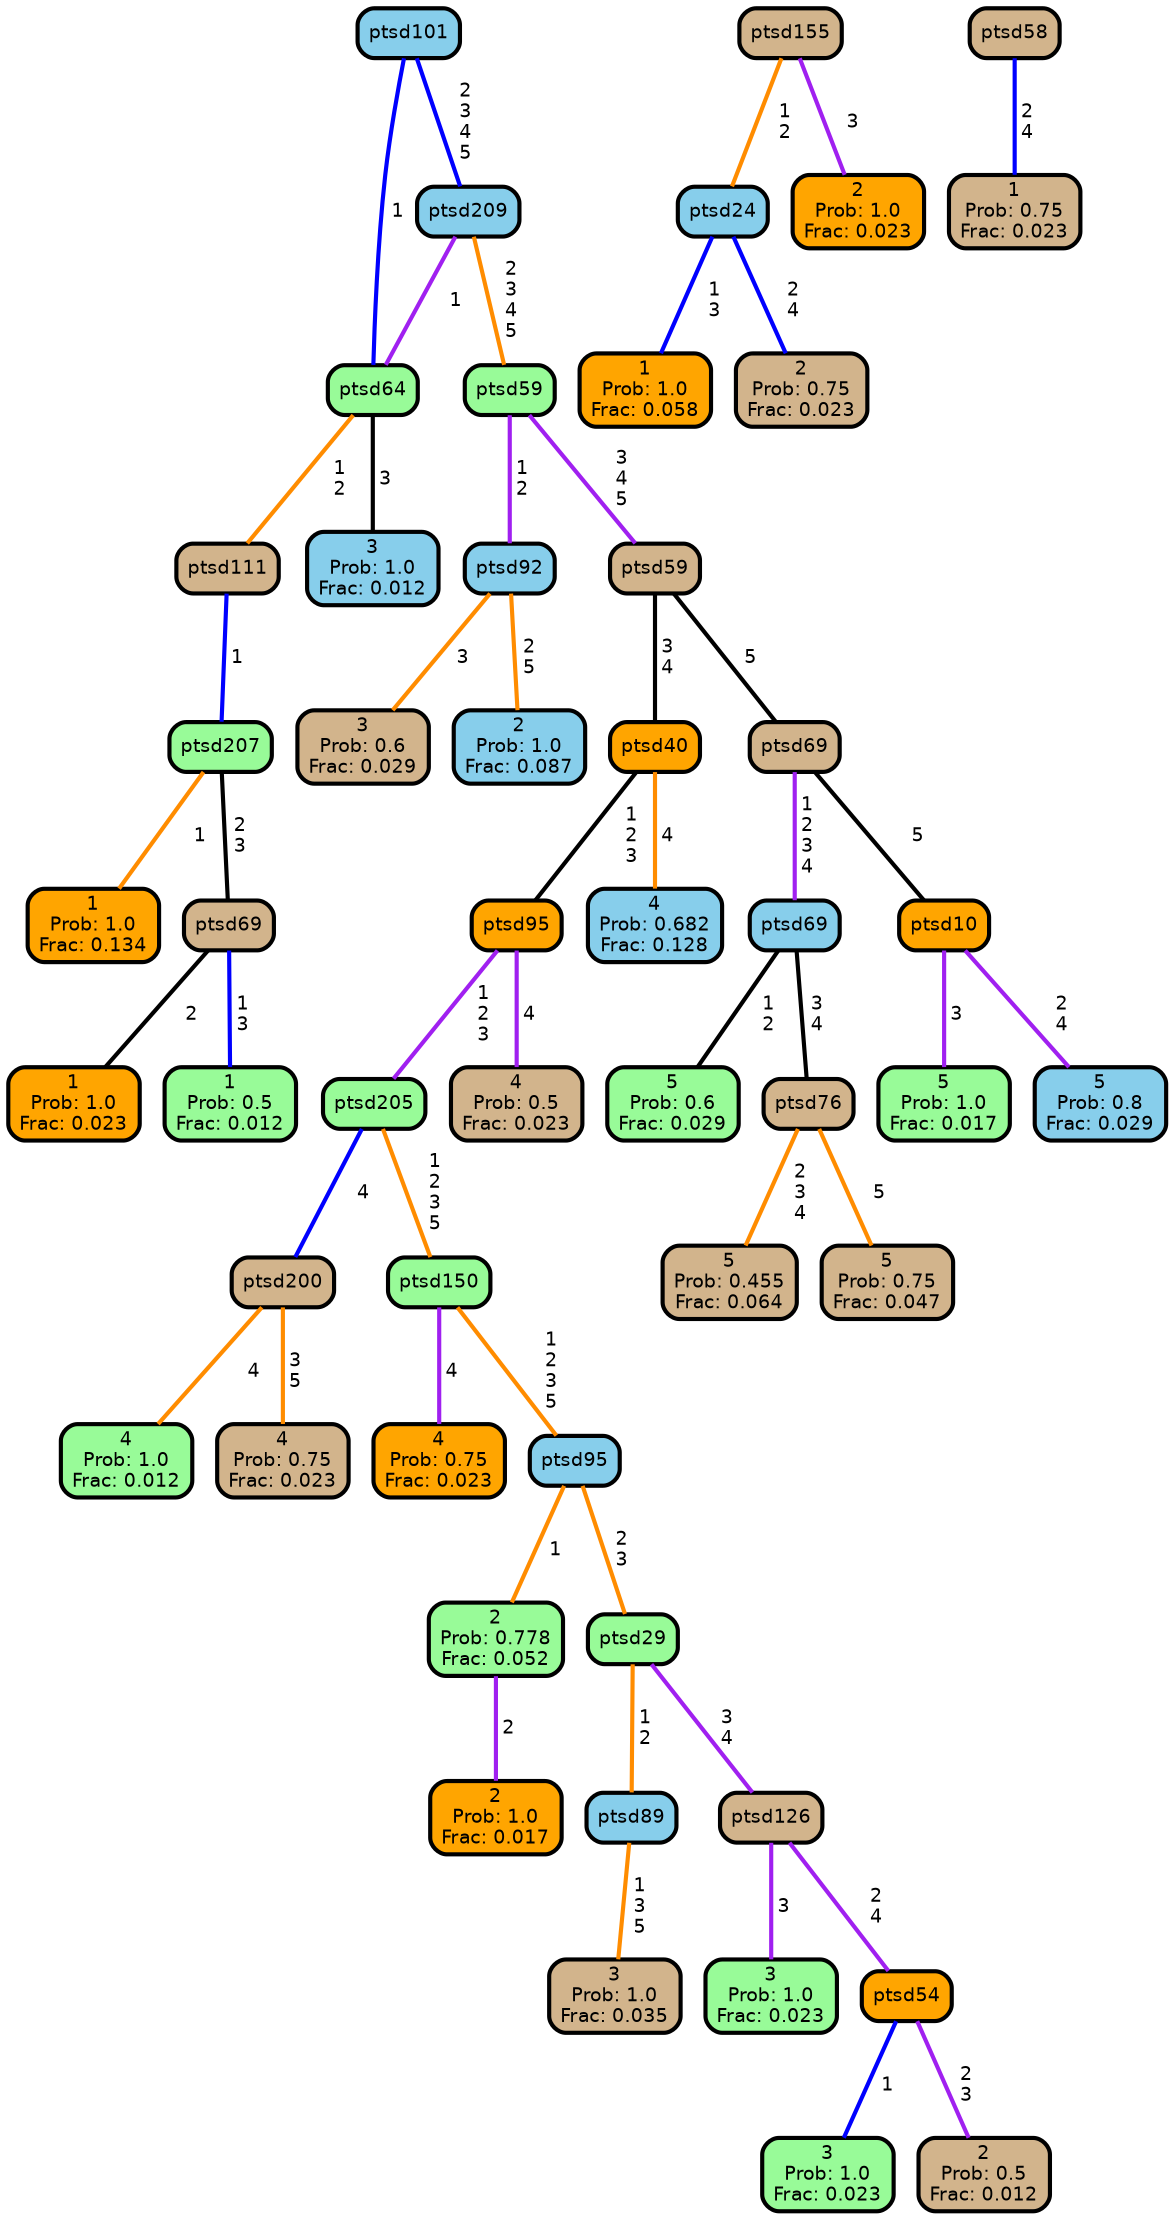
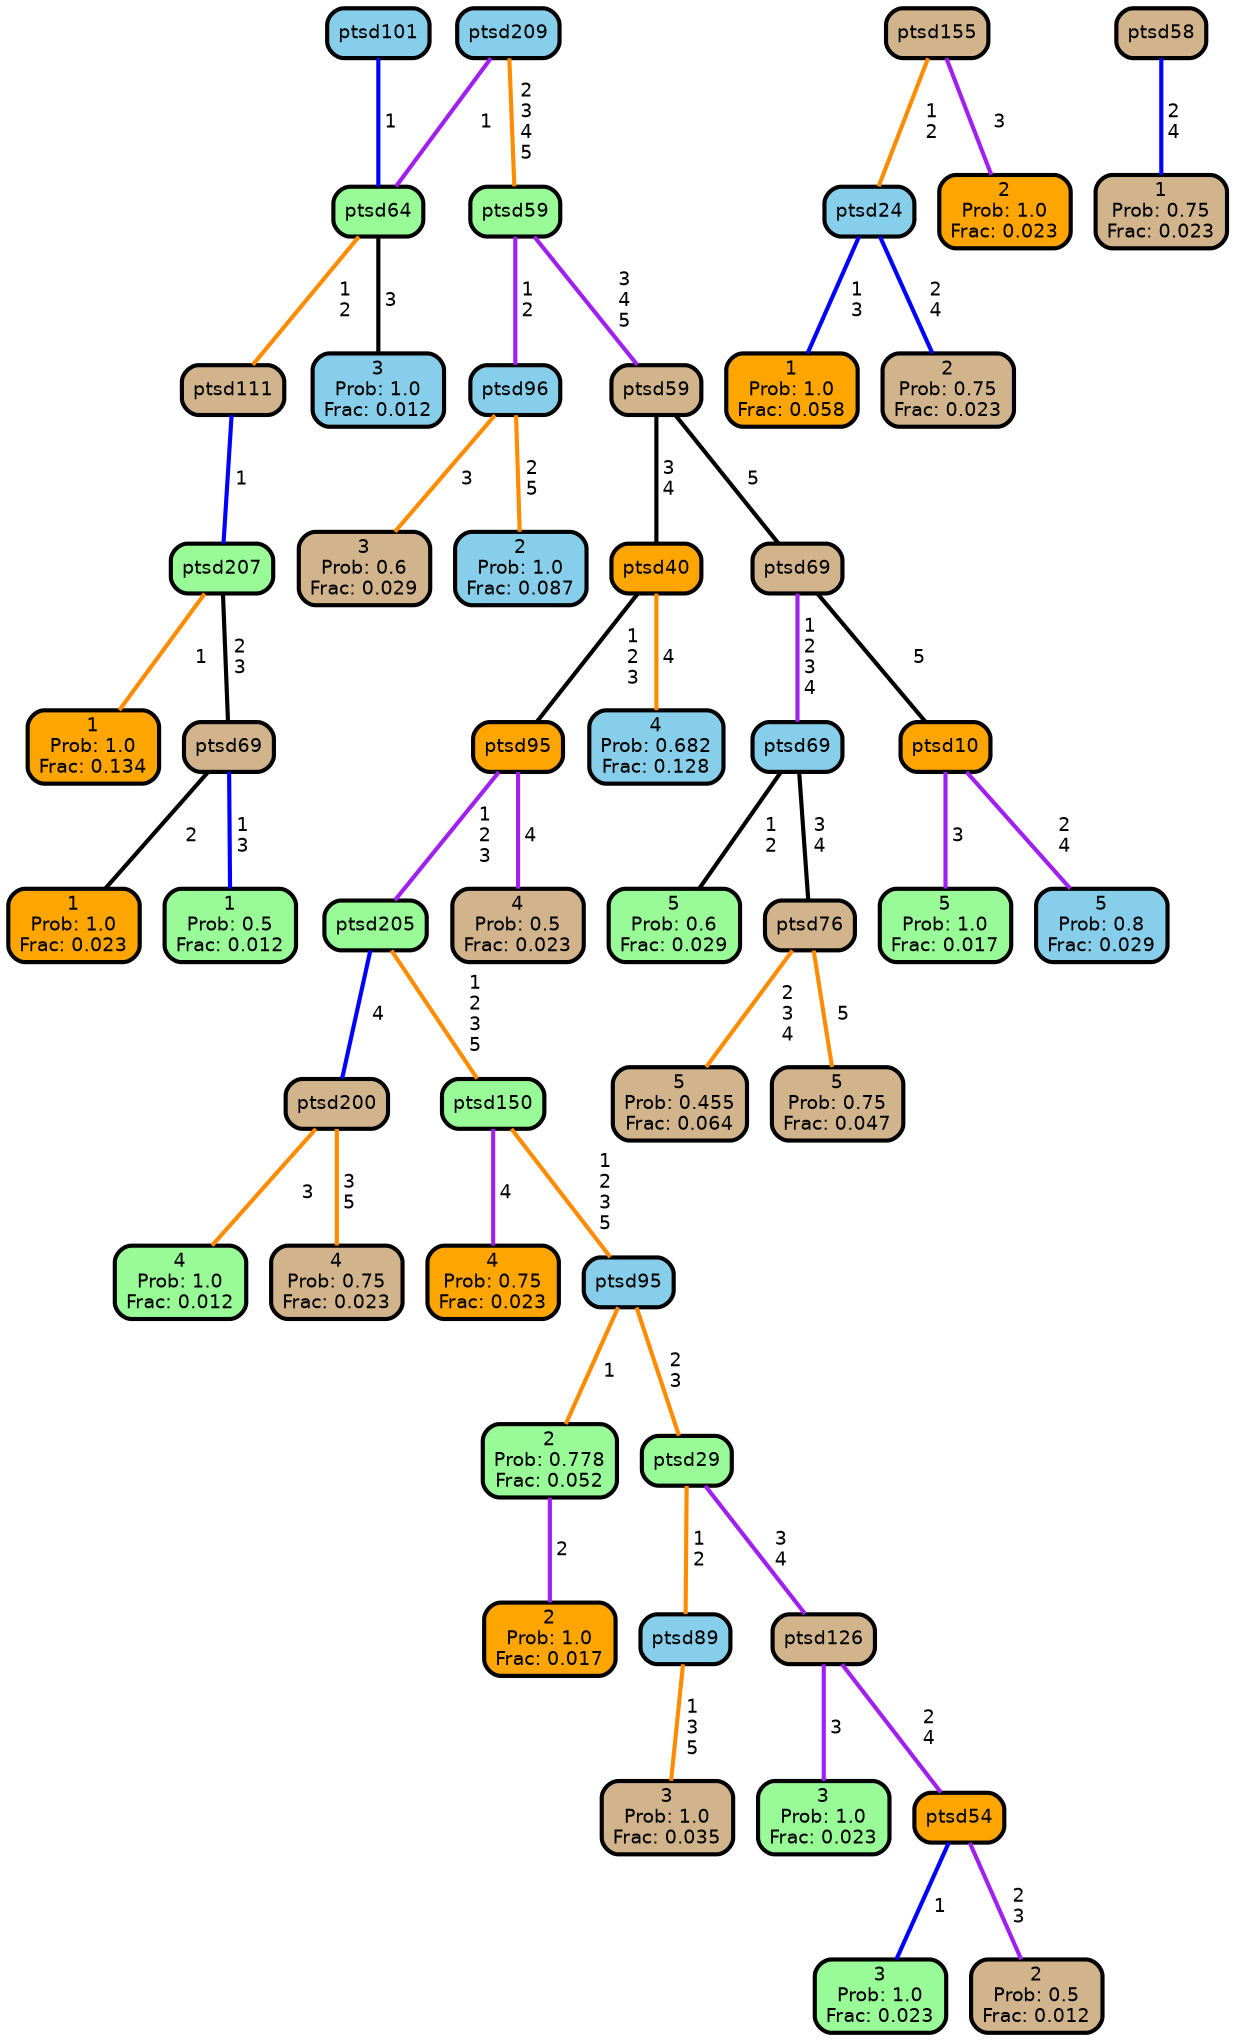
edge "ptsd101" -- "ptsd209": removed, label "2 3 4 5"
node "ptsd92": label "ptsd92" -> "ptsd96"
edge "ptsd200" -- "4 Prob: 1.0 Frac: 0.012": label " 4" -> " 3"
